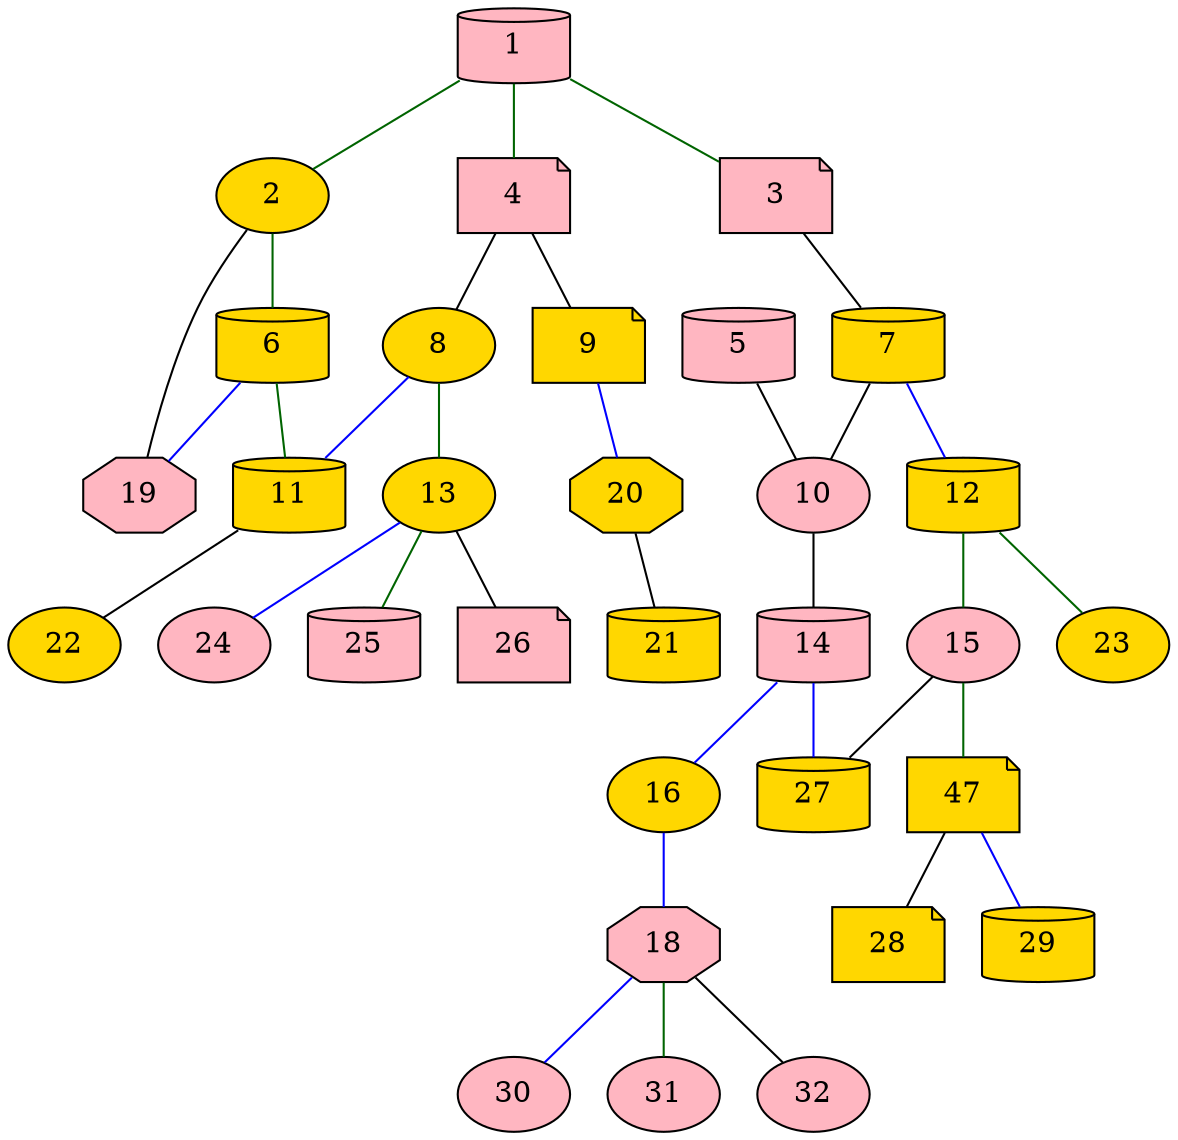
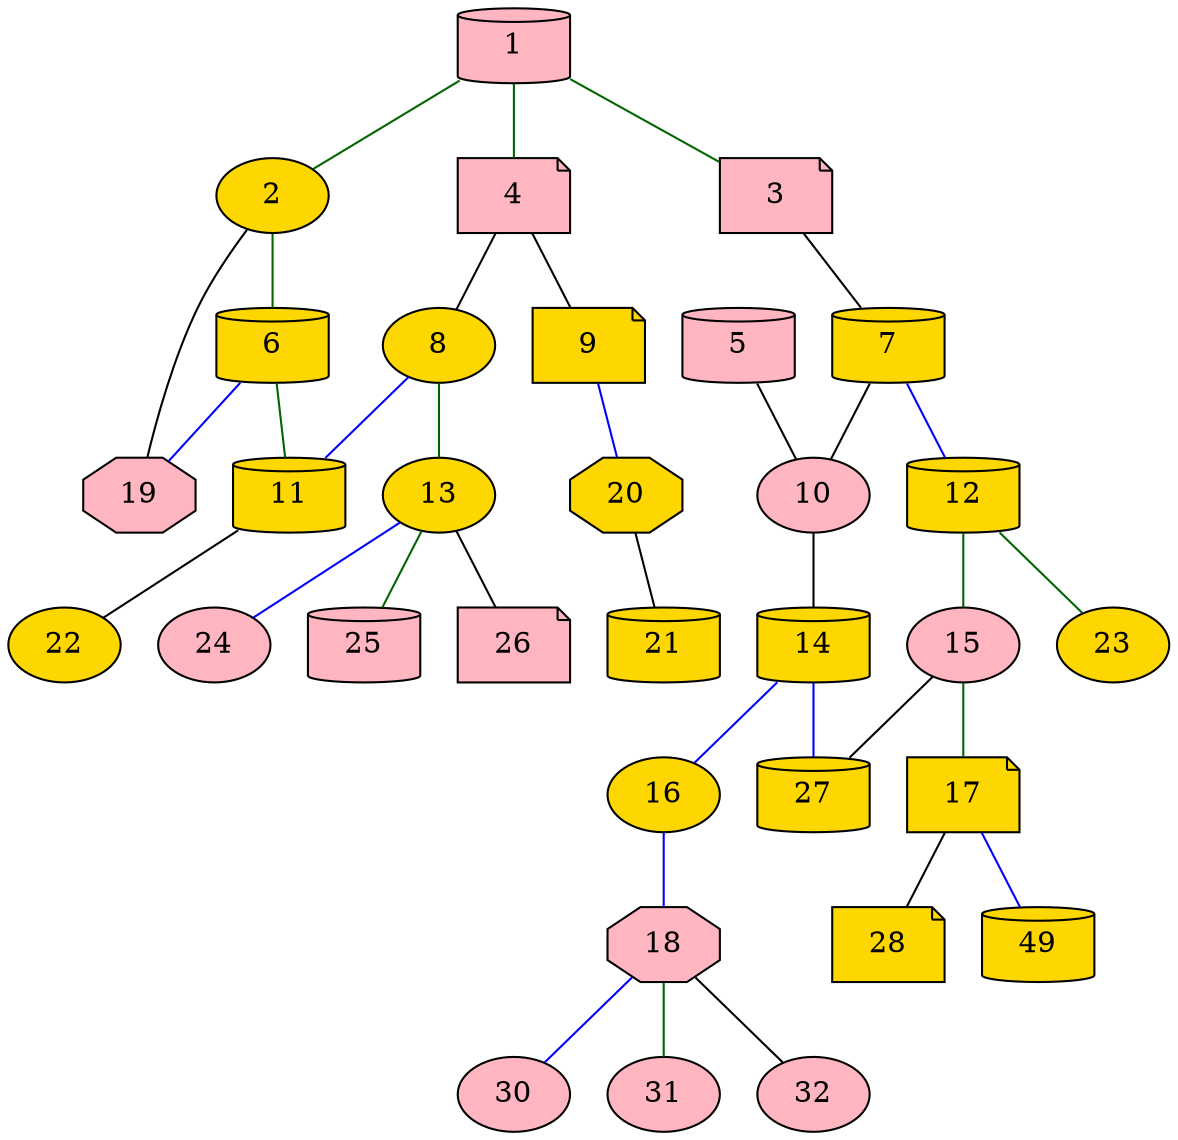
node "14": fillcolor lightpink -> gold
node "47": label "47" -> "17"
node "29": label "29" -> "49"
